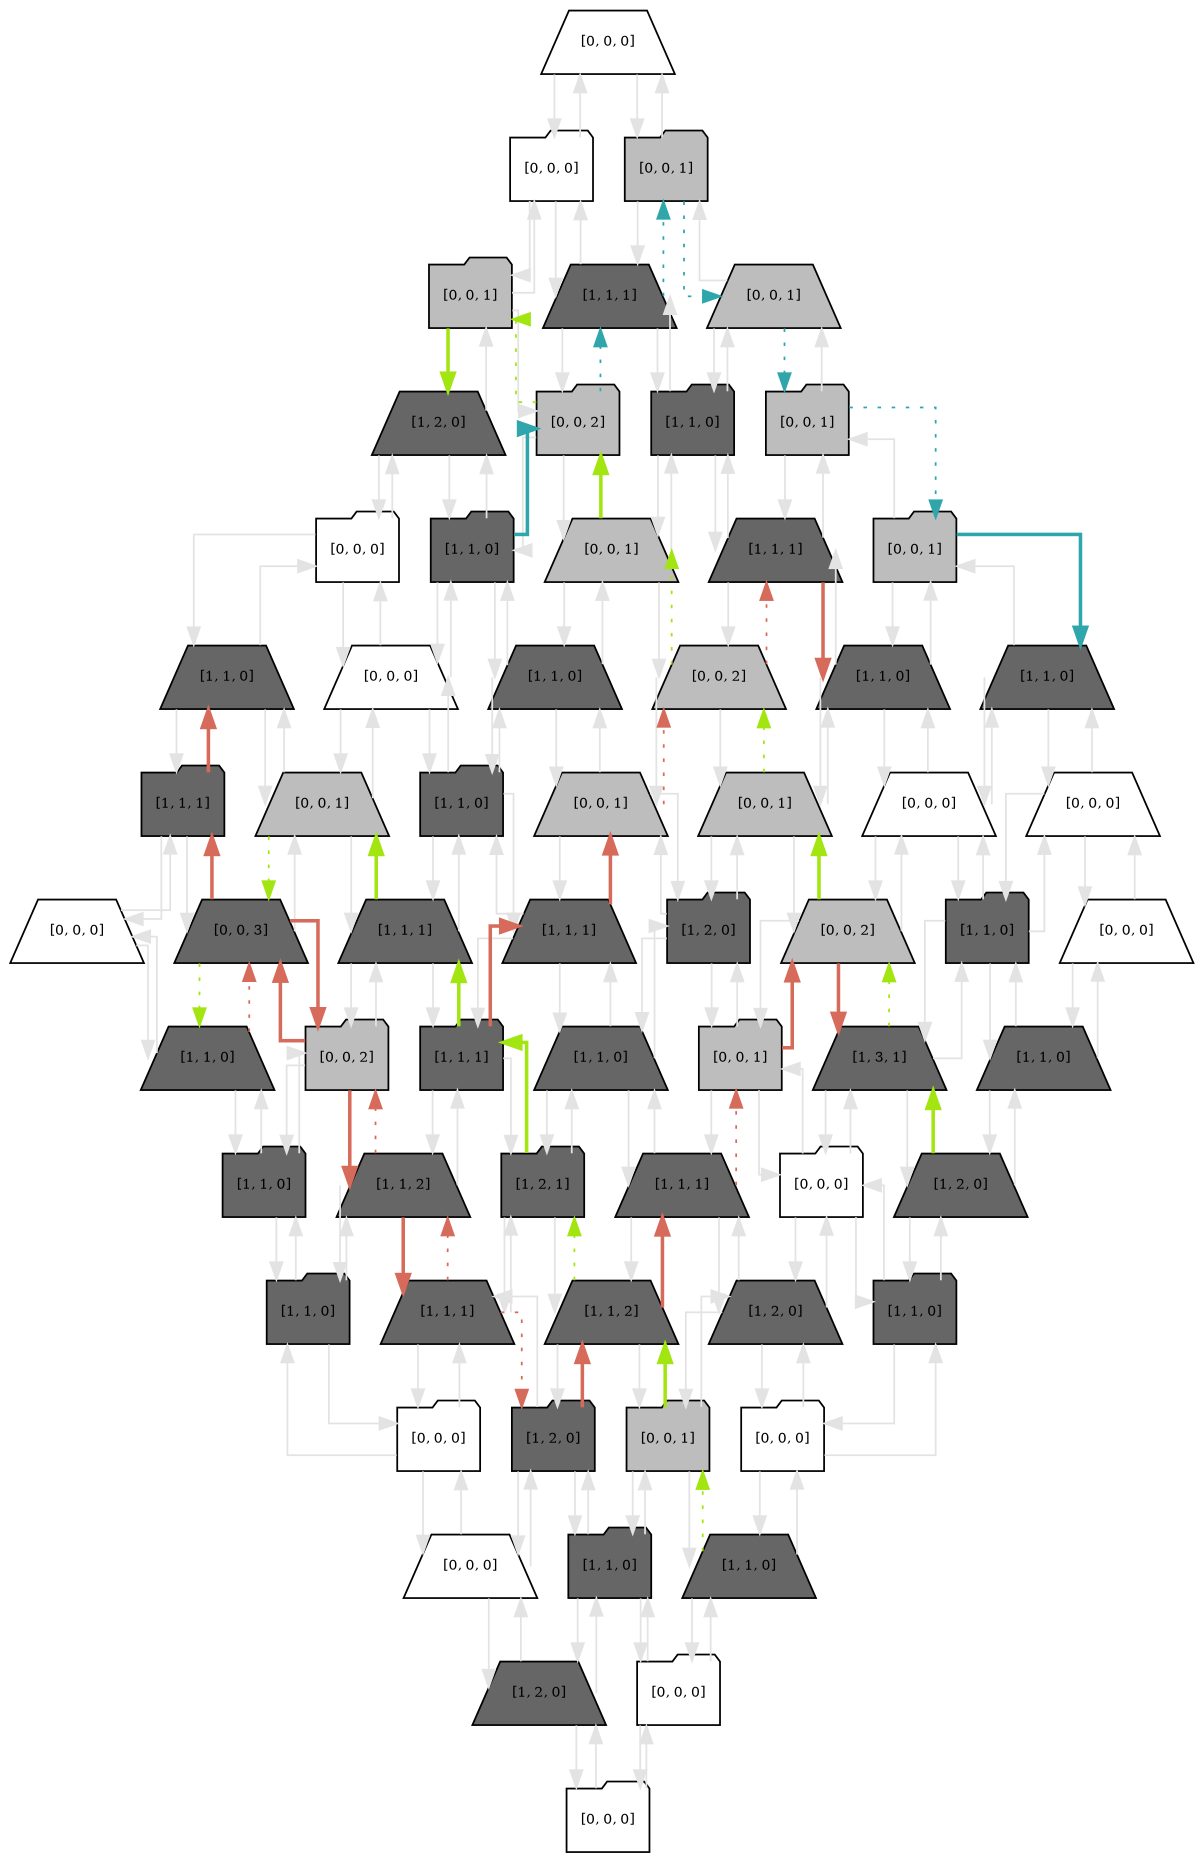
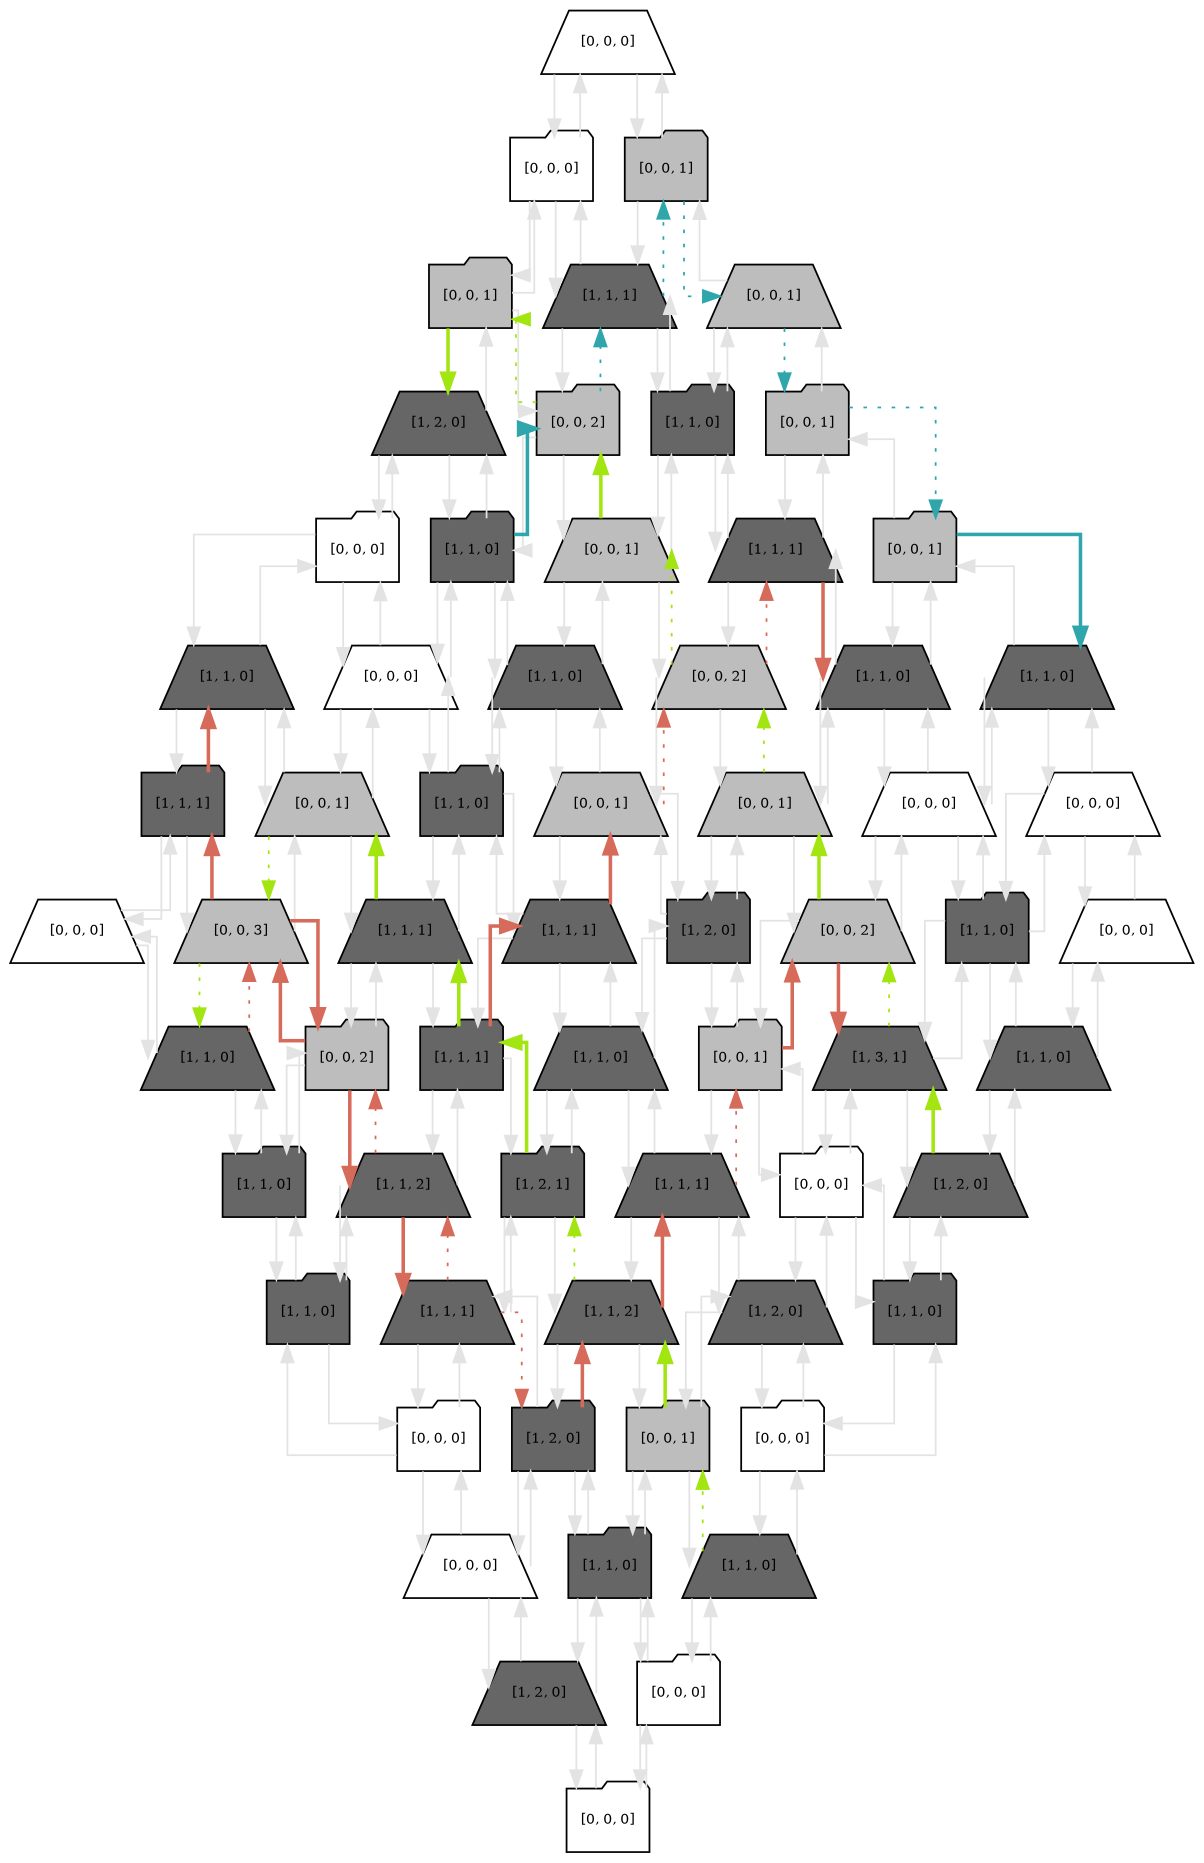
node "[0, 0, 3]": fillcolor #666666 -> #bdbdbd
